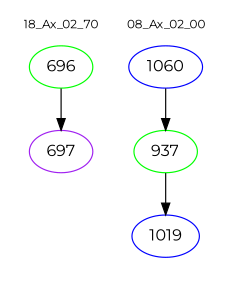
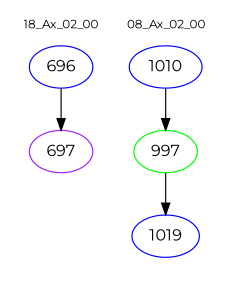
cluster "18_Ax_02_70": label "18_Ax_02_70" -> "18_Ax_02_00"
node "696": color green -> blue
node "1060": label "1060" -> "1010"
node "937": label "937" -> "997"
